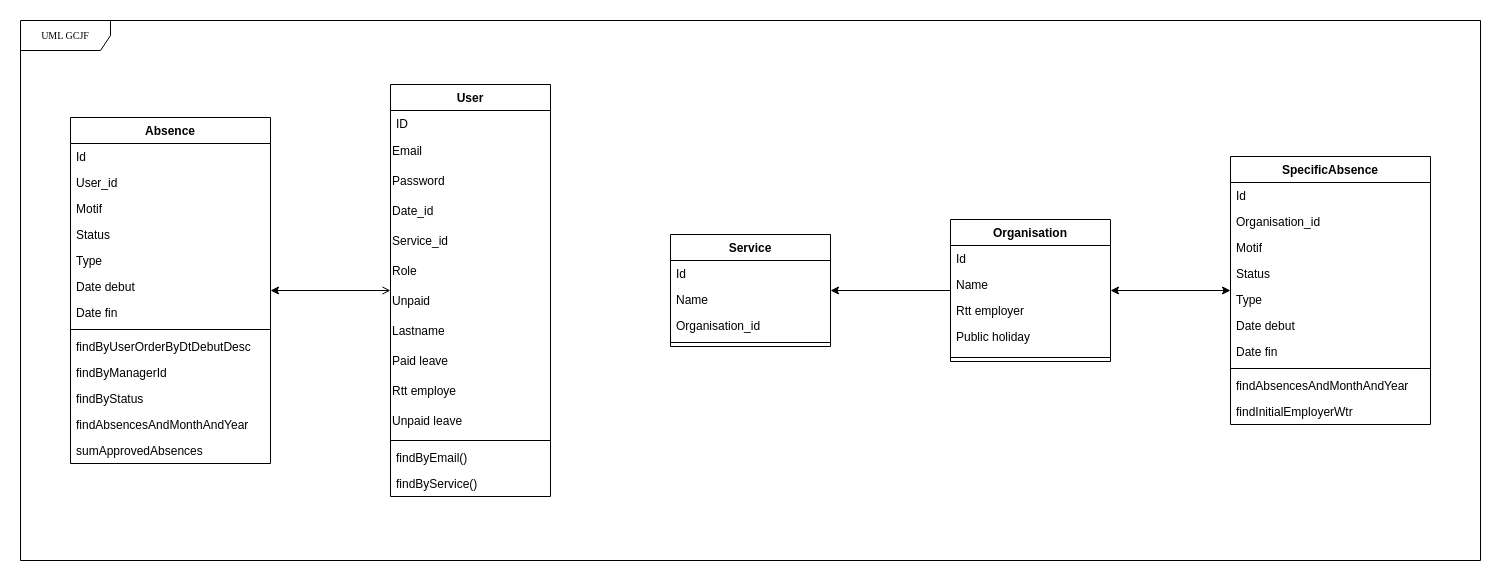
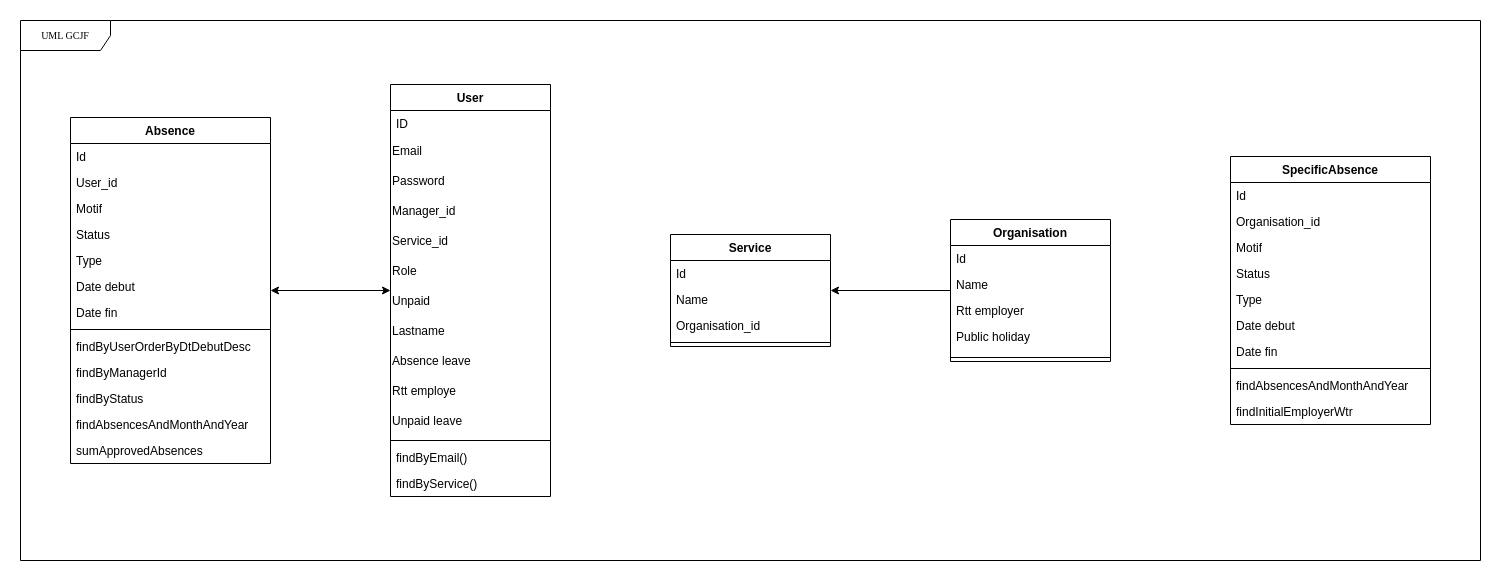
node "Date_id": label "Date_id" -> "Manager_id"
edge "Absence" -- "User": arrowhead open -> classic
edge "Organisation" -- "SpecificAbsence": removed
node "Paid leave": label "Paid leave" -> "Absence leave"
